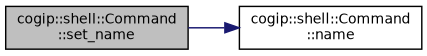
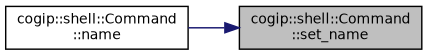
edge "cogip::shell::Command ::set_name" -> "cogip::shell::Command ::name": reversed
